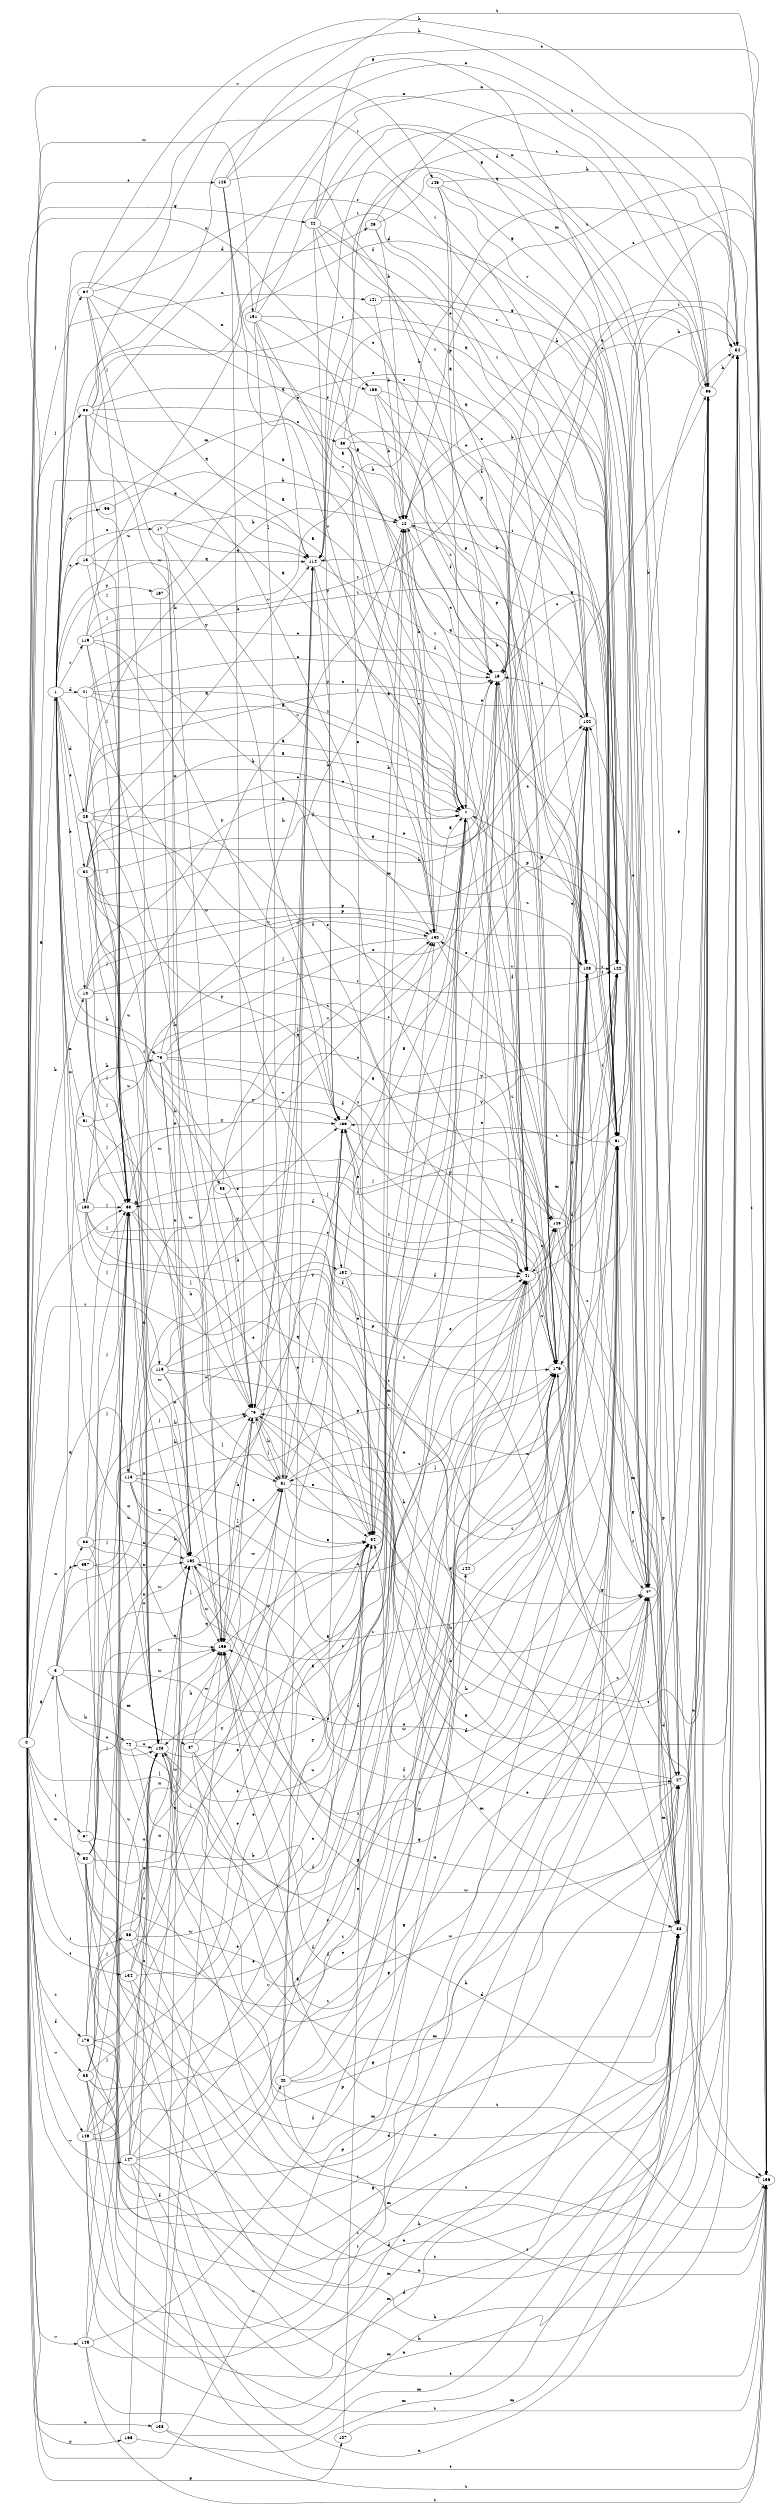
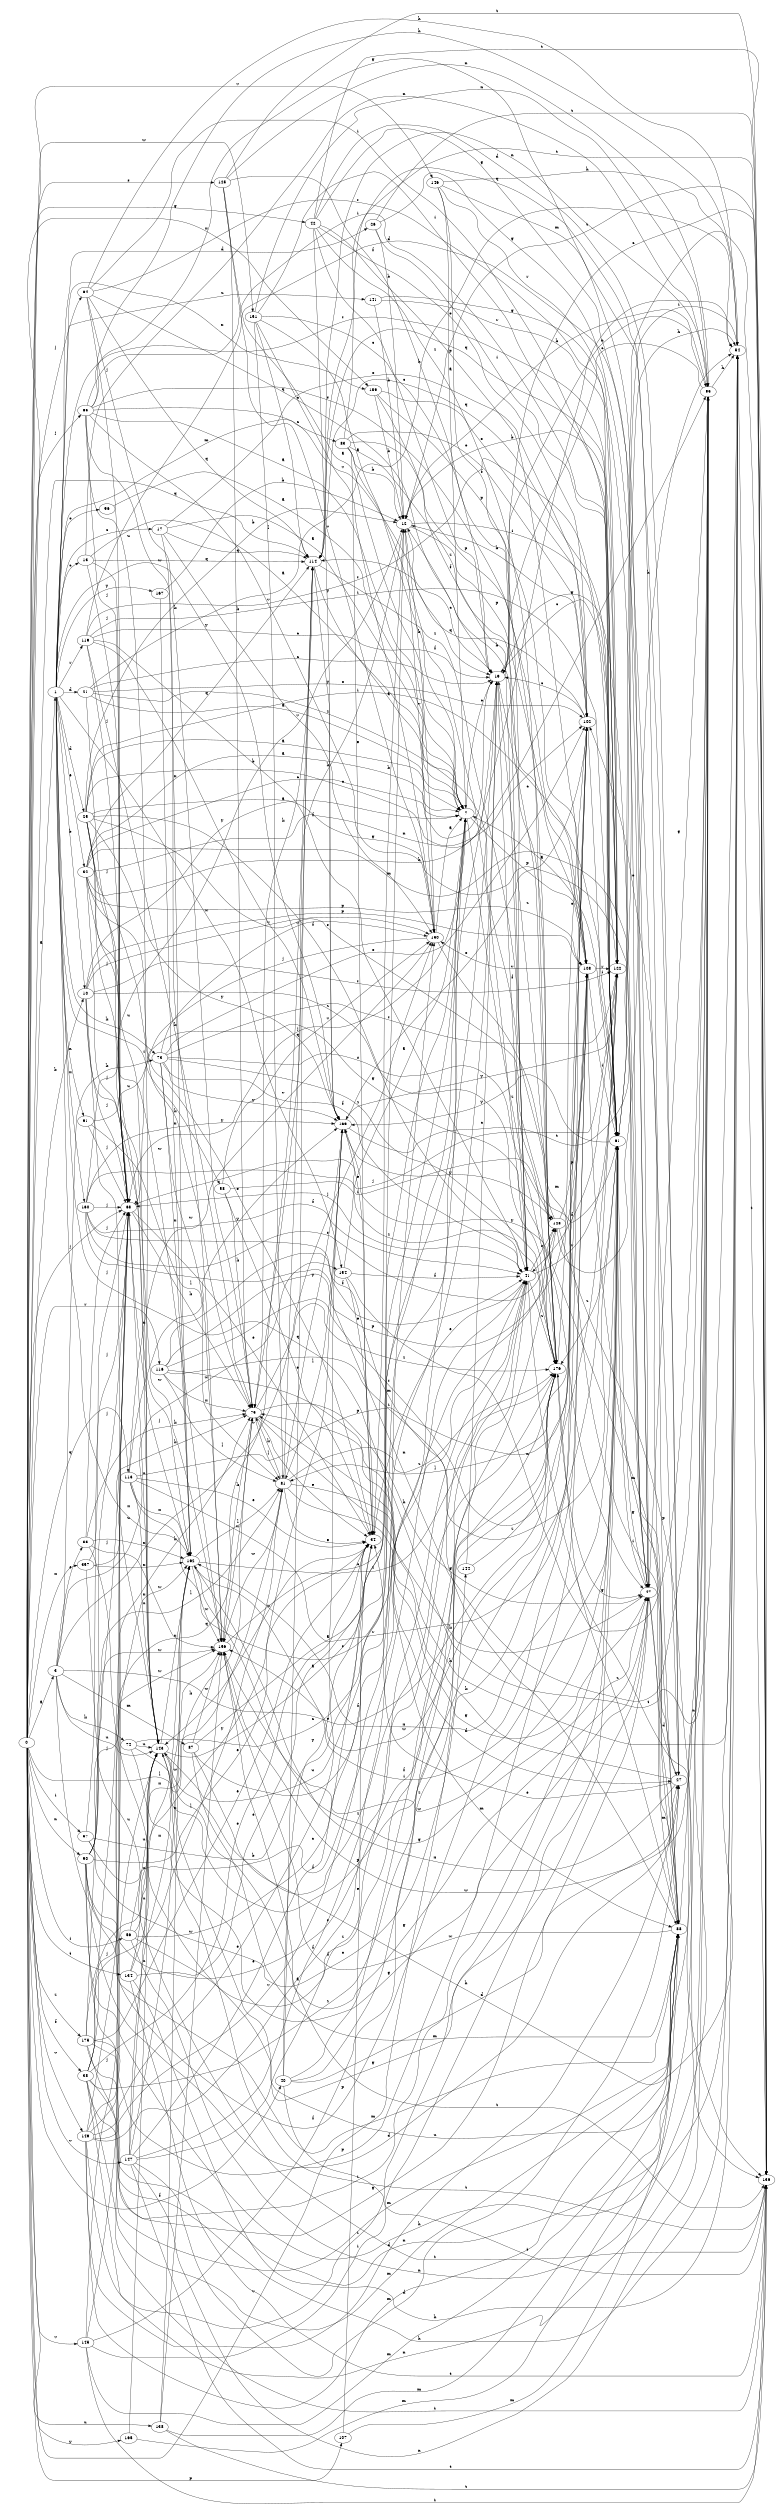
edge "116" -> "162": now "116" -> "75"
